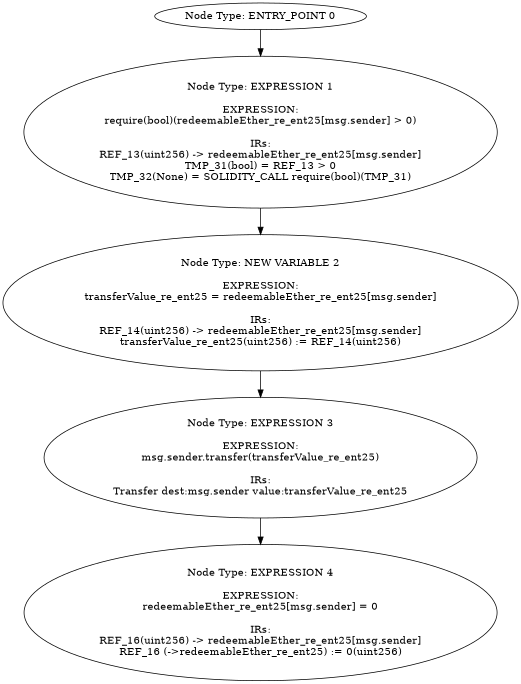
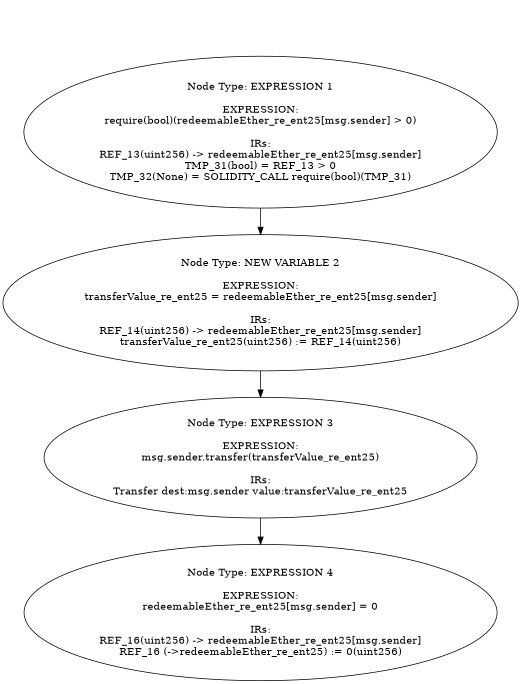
node "Node Type: ENTRY_POINT 0": removed
